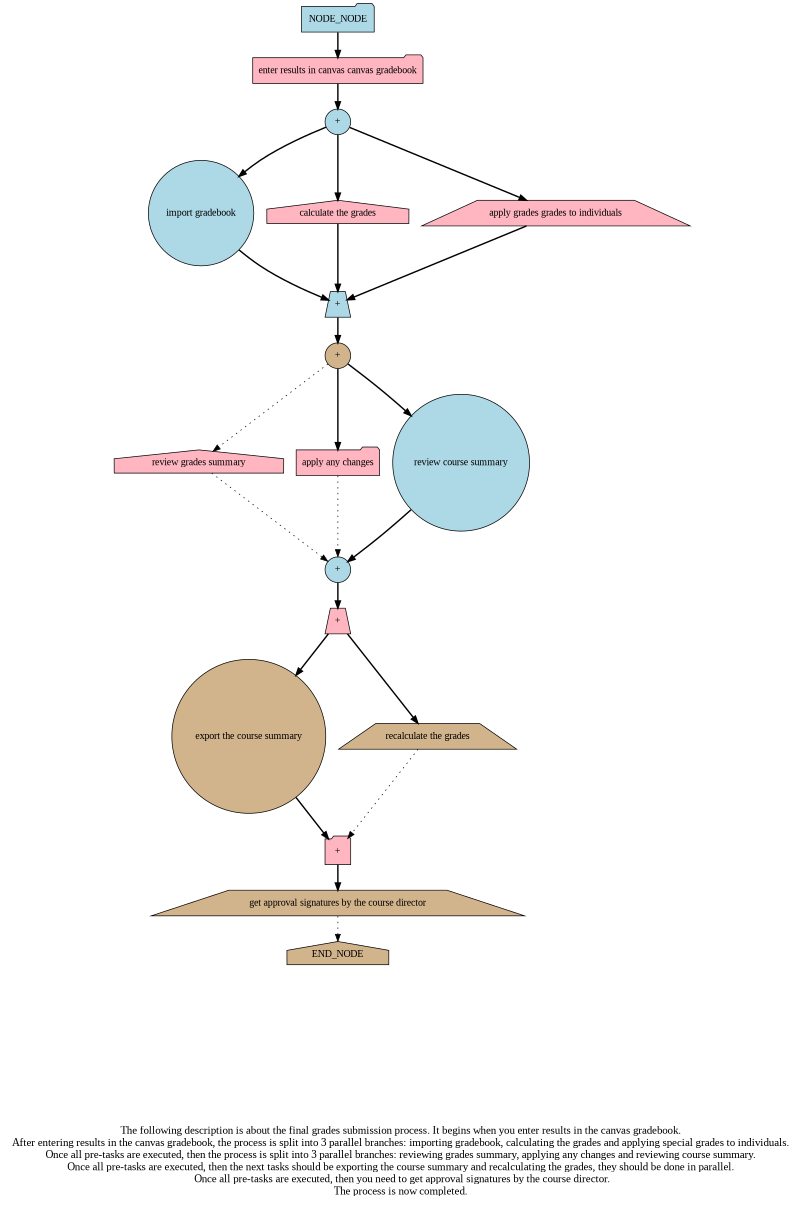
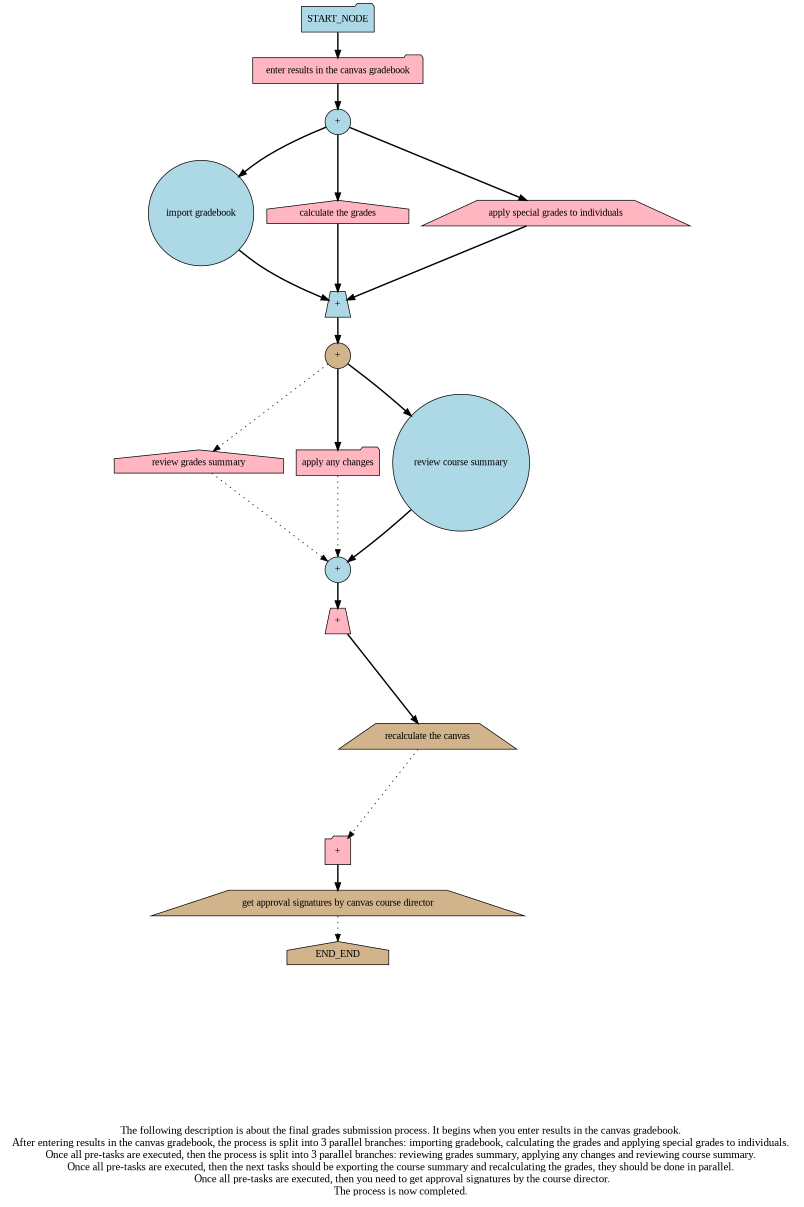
node "NODE_NODE": label "NODE_NODE" -> "START_NODE"
node "enter results in canvas canvas gradebook": label "enter results in canvas canvas gradebook" -> "enter results in the canvas gradebook"
node "apply grades grades to individuals": label "apply grades grades to individuals" -> "apply special grades to individuals"
node "export the course summary": removed
node "recalculate the grades": label "recalculate the grades" -> "recalculate the canvas"
node "get approval signatures by the course director": label "get approval signatures by the course director" -> "get approval signatures by canvas course director"
node "END_NODE": label "END_NODE" -> "END_END"
